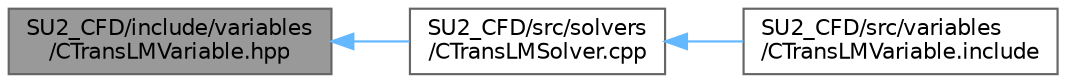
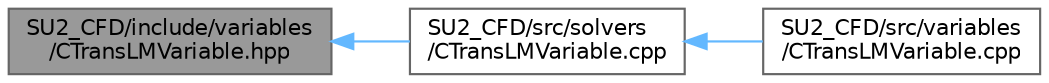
node "SU2_CFD/src/solvers /CTransLMSolver.cpp": label "SU2_CFD/src/solvers /CTransLMSolver.cpp" -> "SU2_CFD/src/solvers /CTransLMVariable.cpp"
node "SU2_CFD/src/variables /CTransLMVariable.include": label "SU2_CFD/src/variables /CTransLMVariable.include" -> "SU2_CFD/src/variables /CTransLMVariable.cpp"
